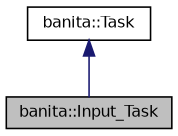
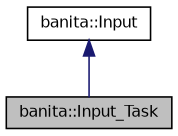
node "banita::Task": label "banita::Task" -> "banita::Input"
